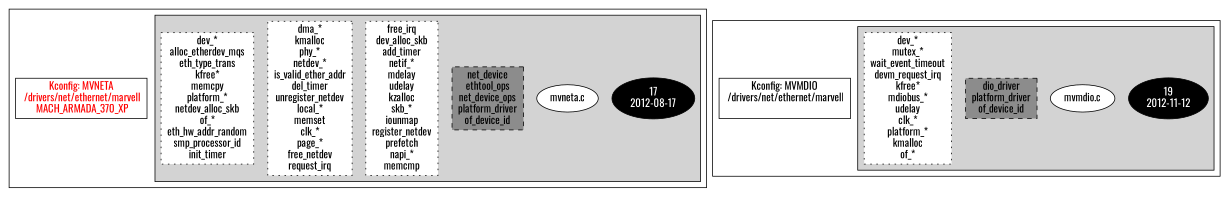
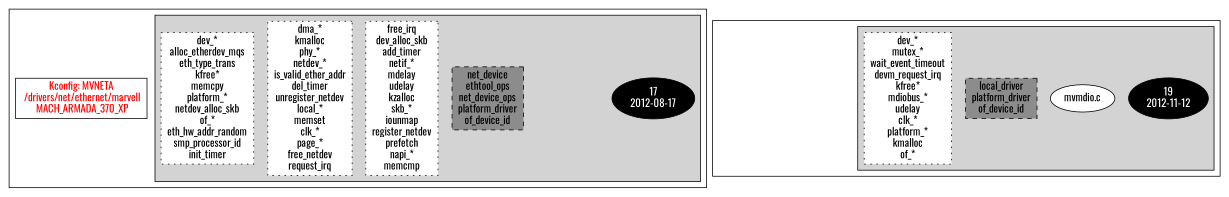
node "mvneta.c": removed
node "Kconfig: MVMDIO /drivers/net/ethernet/marvell": removed
node "dio_driver platform_driver of_device_id": label "dio_driver platform_driver of_device_id" -> "local_driver platform_driver of_device_id"
